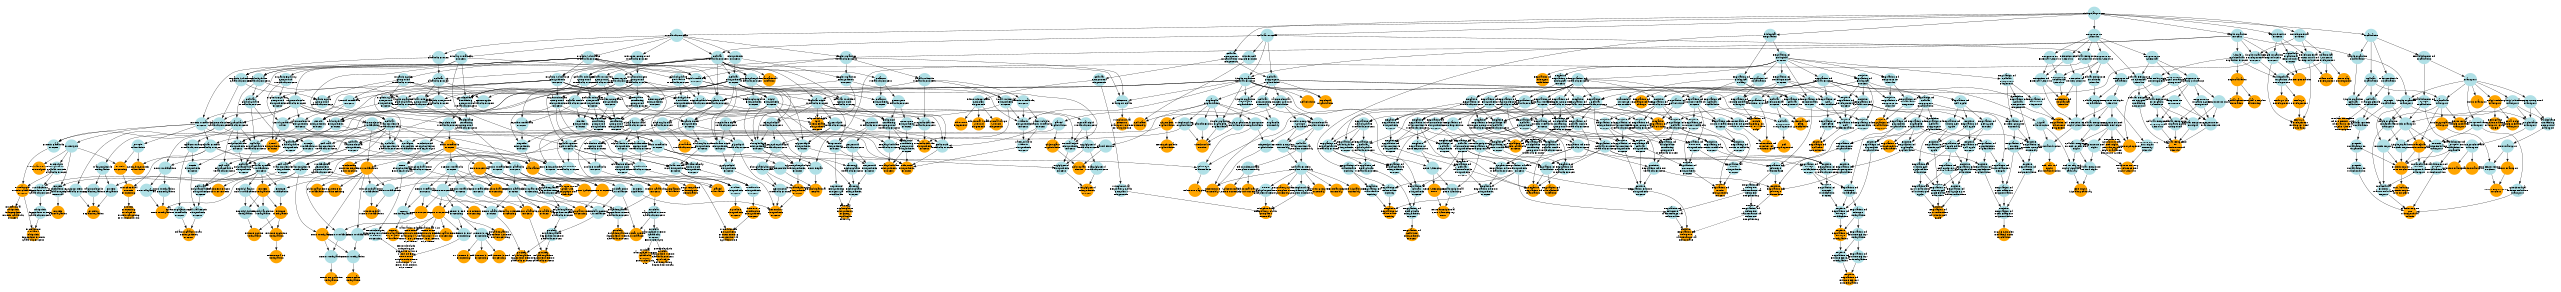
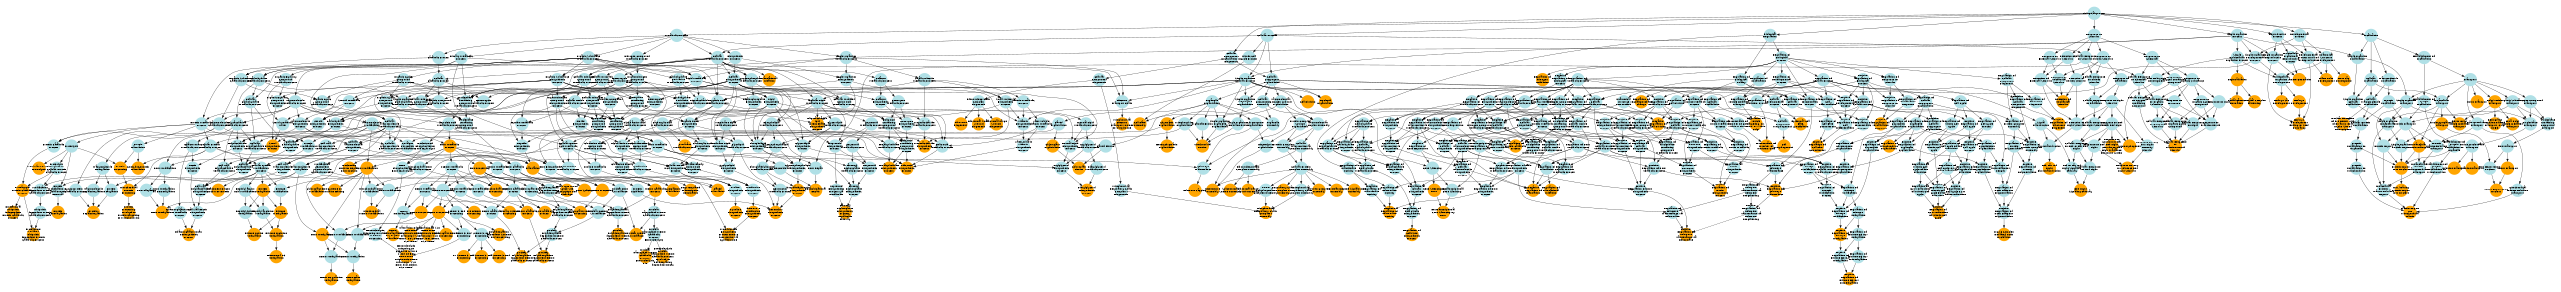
edge "Response To Stimulus" -> "Cellular Response To Chemical Stimulus": now "Cellular Response To Stimulus" -> "Cellular Response To Chemical Stimulus"
edge "Cofactor Biosynthetic Process" -> "Coenzyme Biosynthetic Process": added
edge "Macromolecule Modification" -> "Protein Modification Process": added
